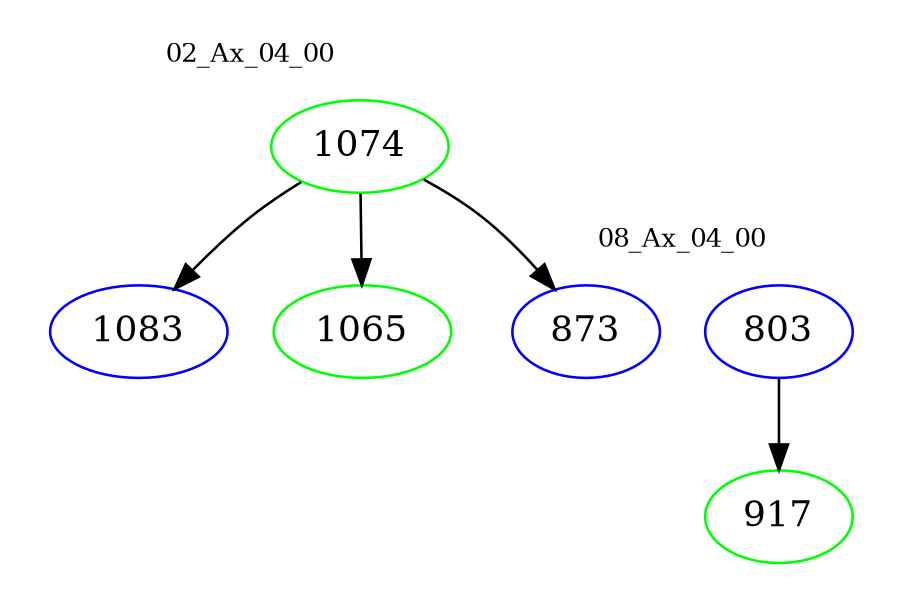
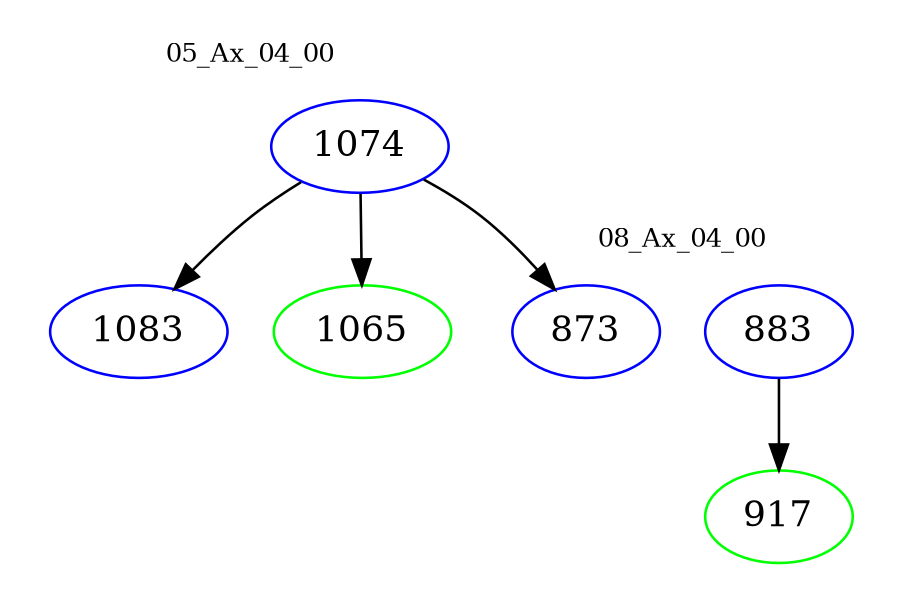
cluster "02_Ax_04_00": label "02_Ax_04_00" -> "05_Ax_04_00"
node "1074": color green -> blue
node "803": label "803" -> "883"
